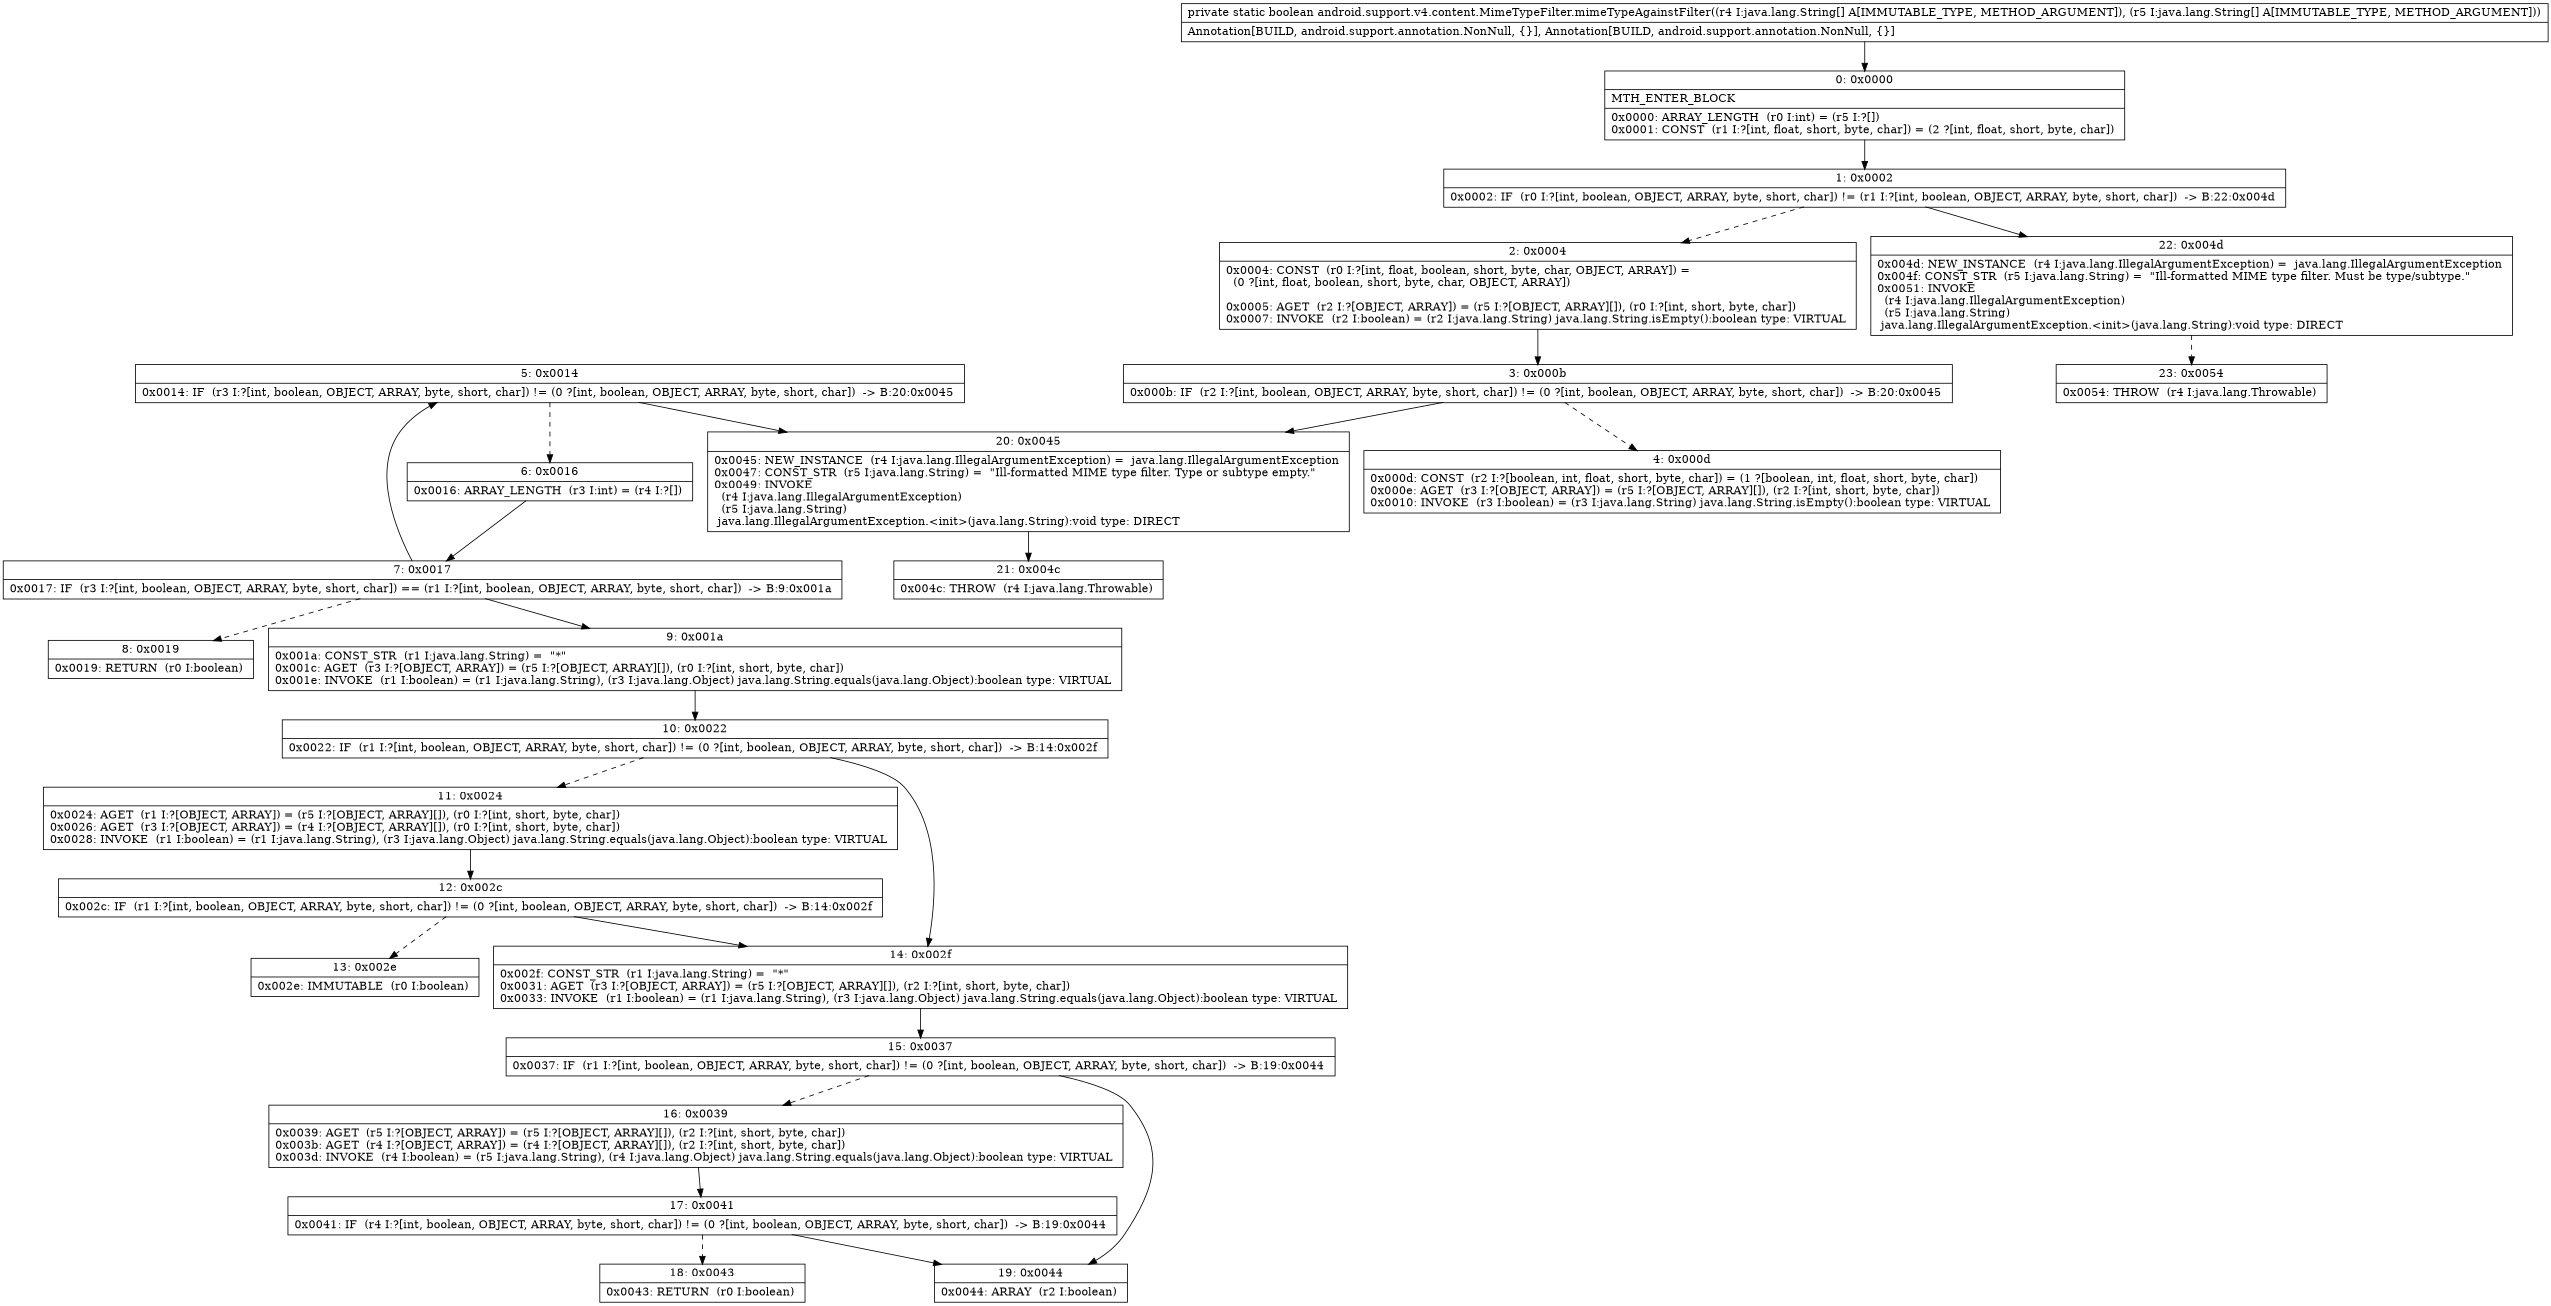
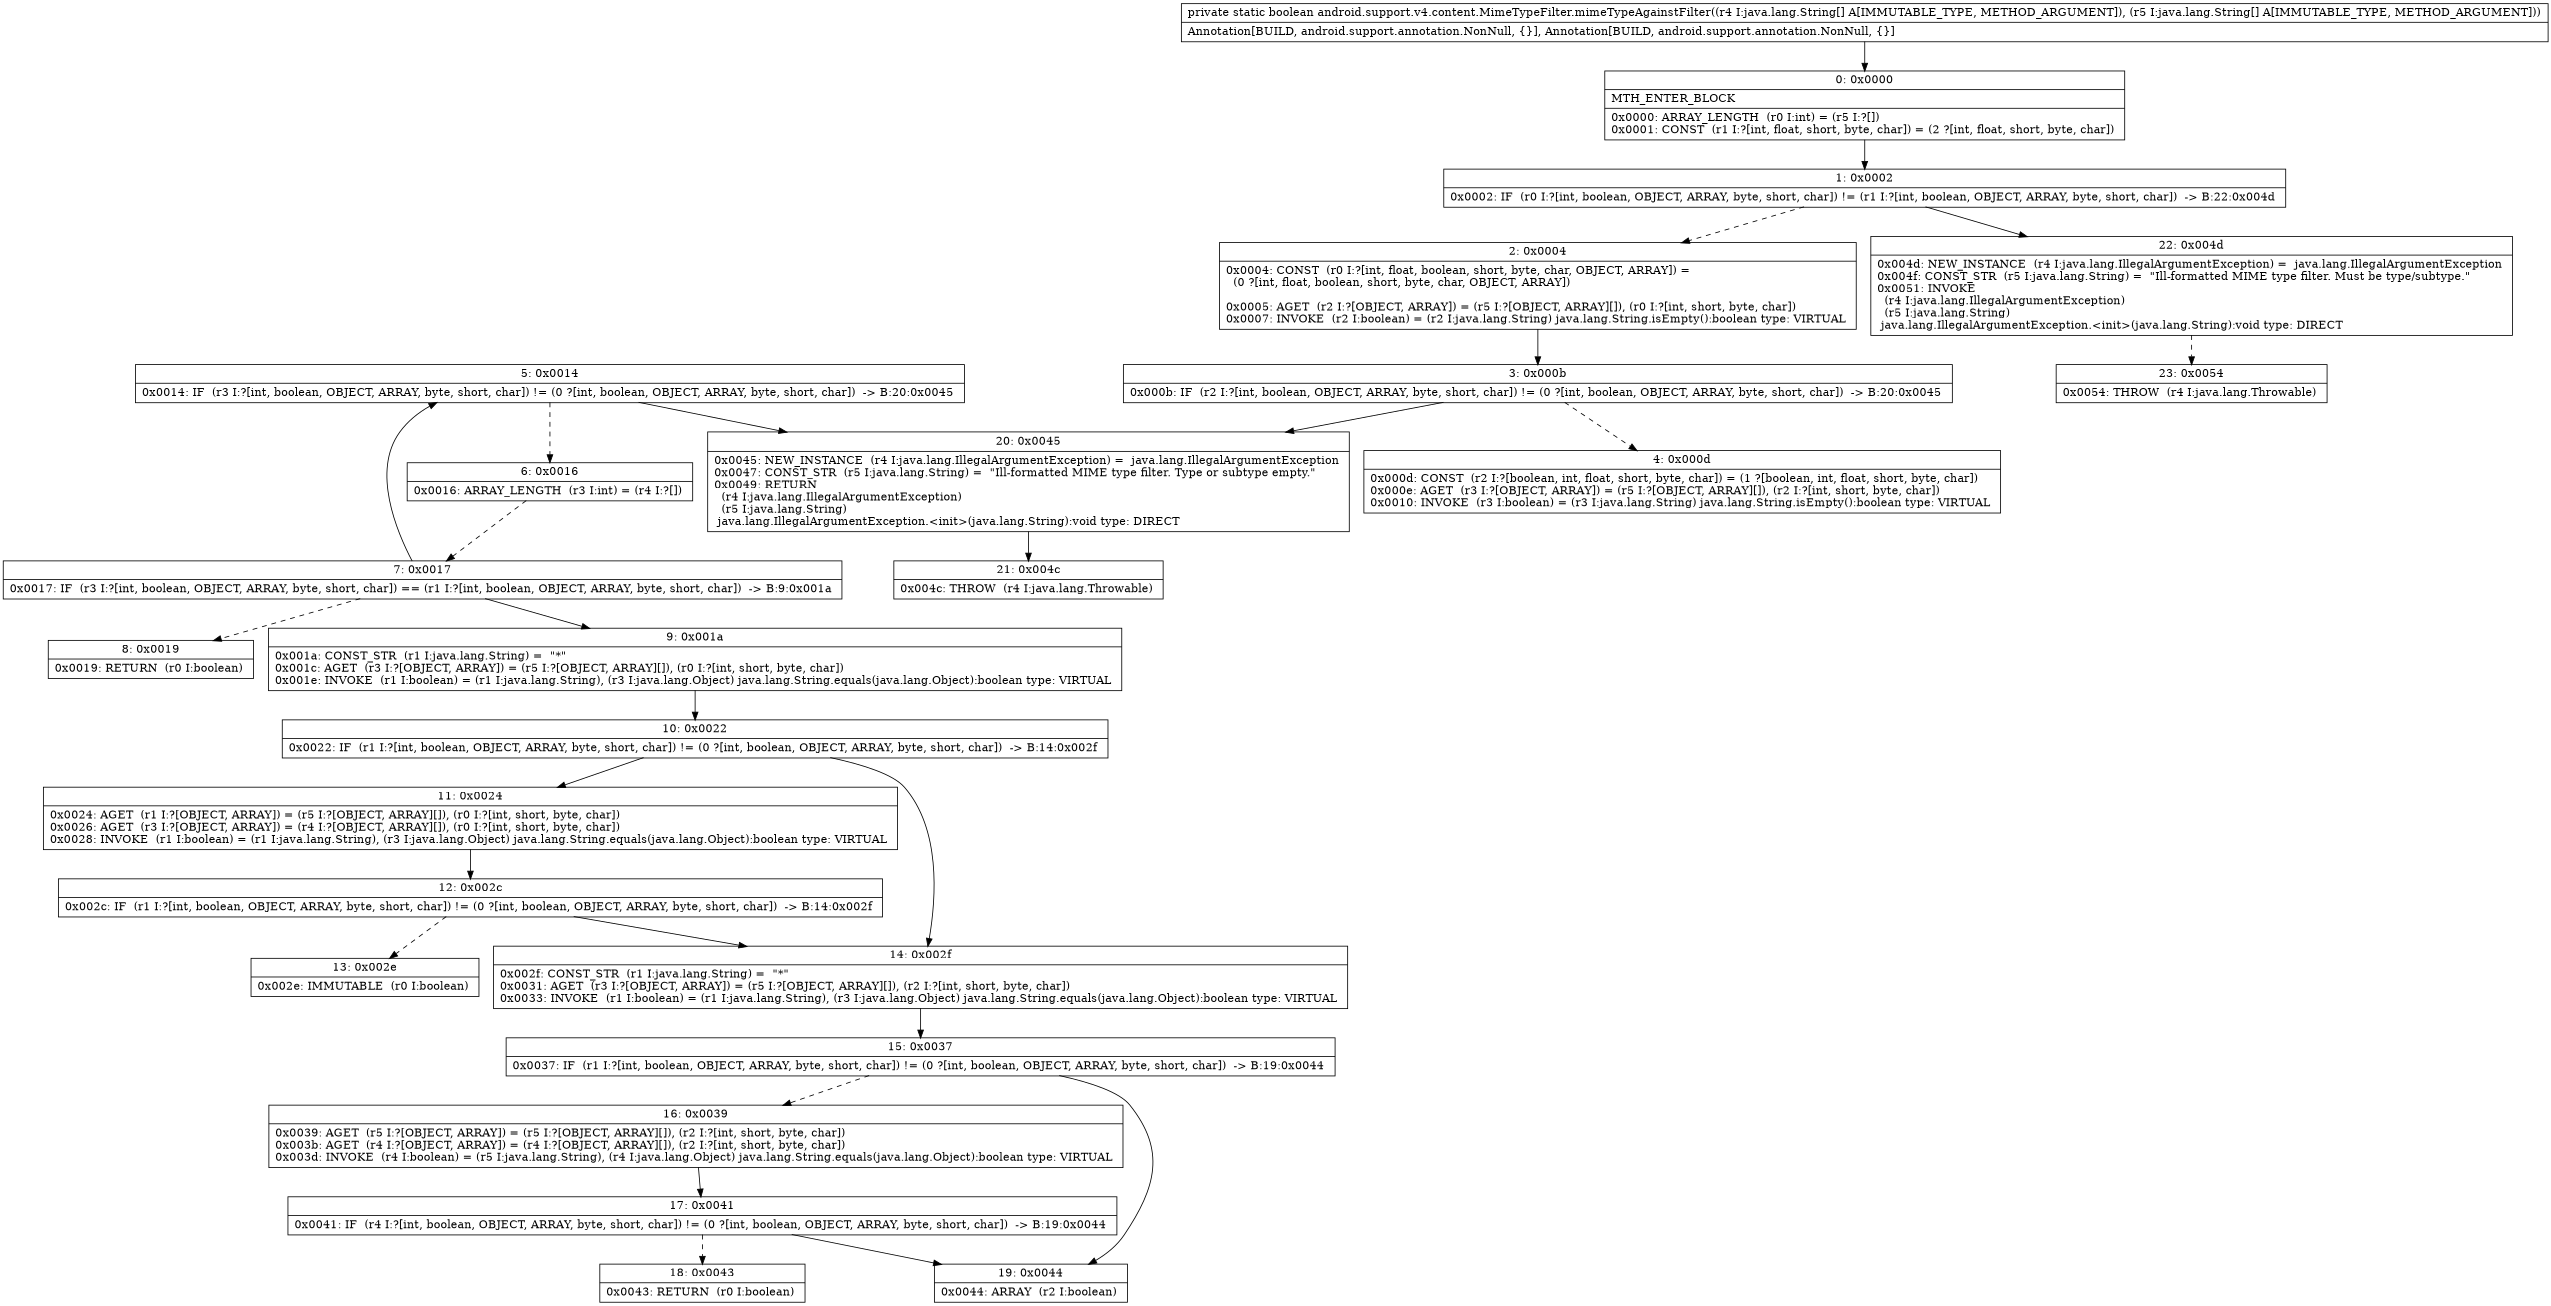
node "20: 0x0045": text "0x0049: INVOKE" -> "0x0049: RETURN"
edge "6: 0x0016" -> "7: 0x0017": style solid -> dashed
edge "10: 0x0022" -> "11: 0x0024": style dashed -> solid
